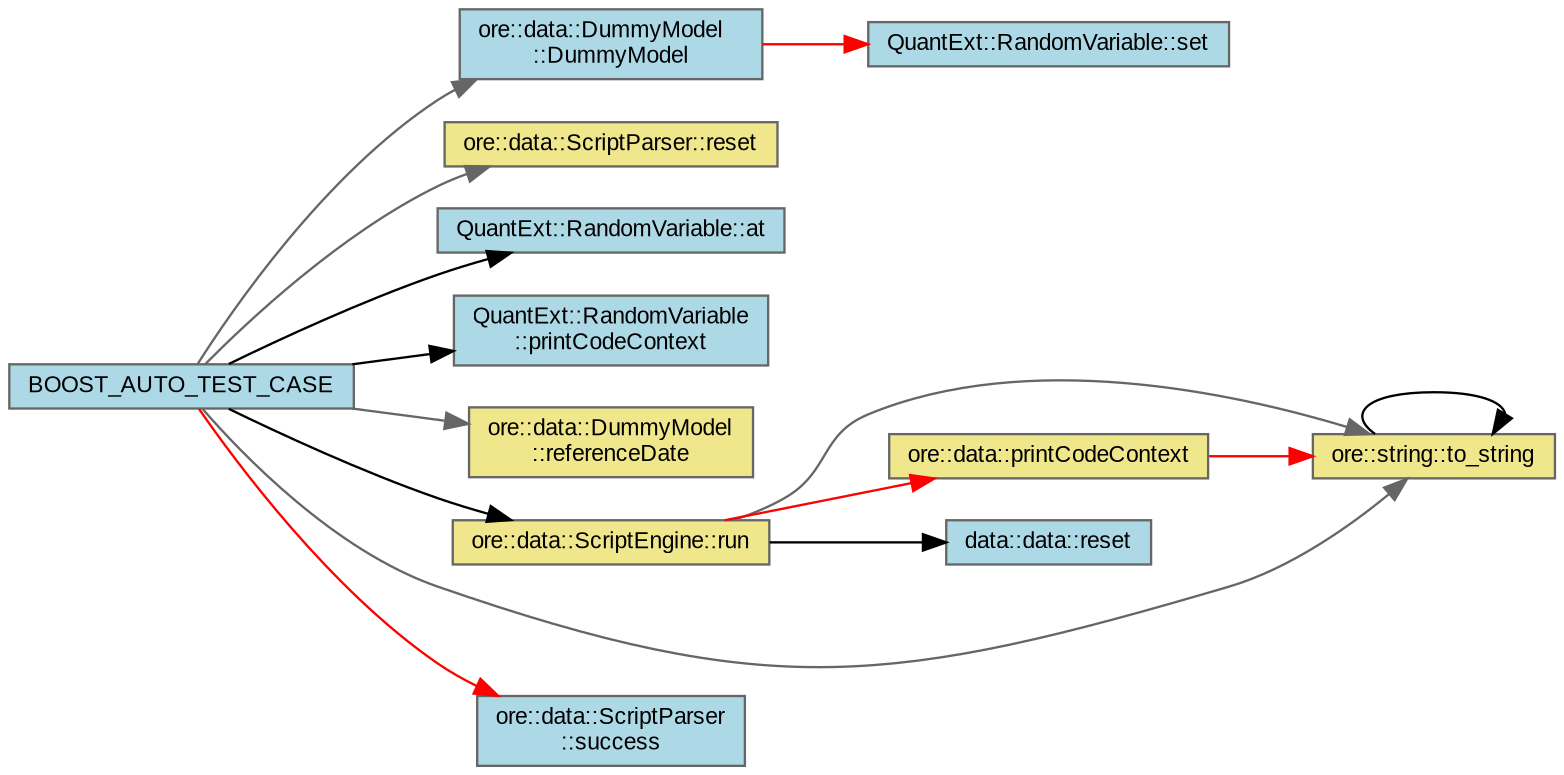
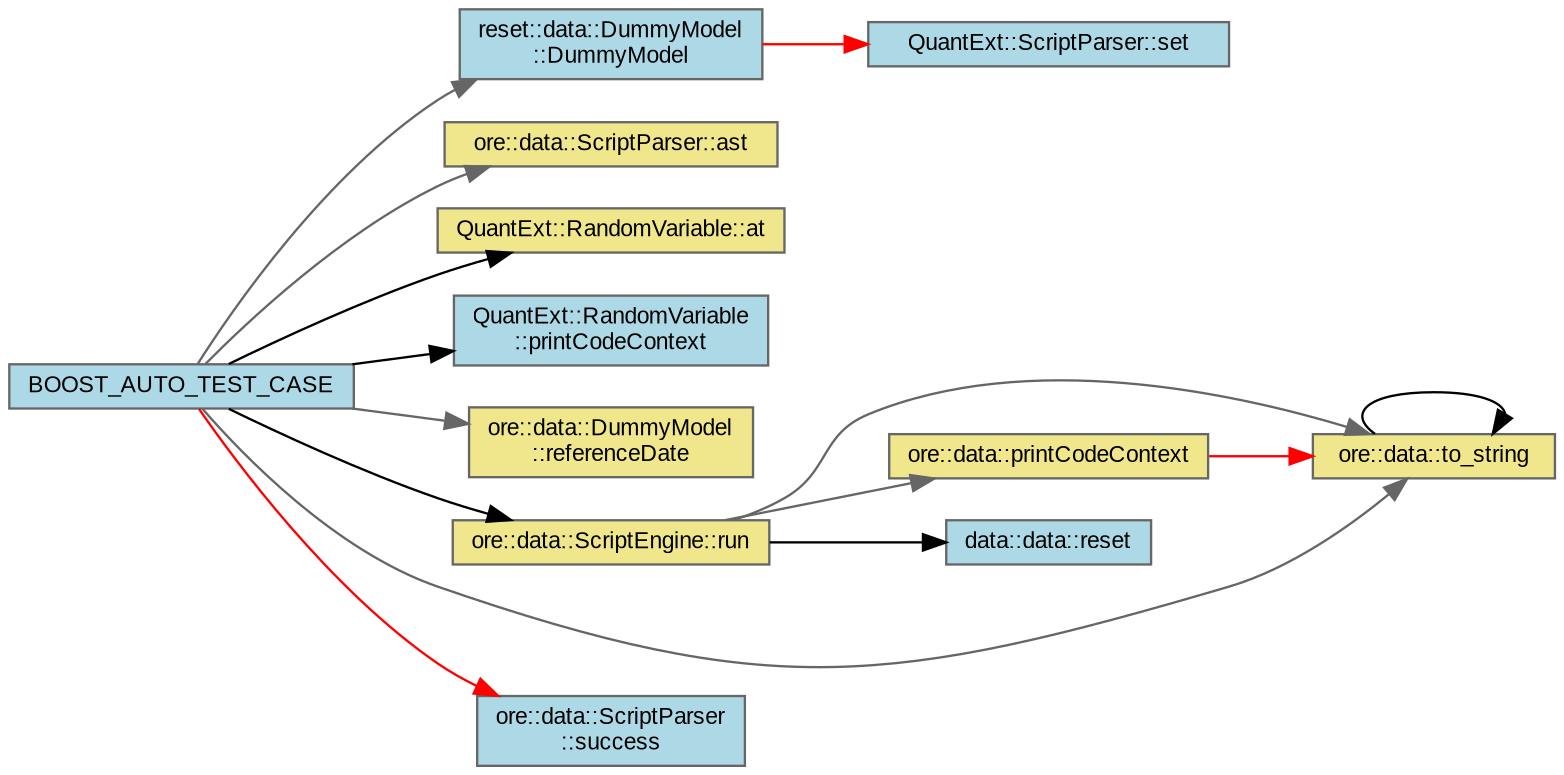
node "ore::data::DummyModel ::DummyModel": label "ore::data::DummyModel ::DummyModel" -> "reset::data::DummyModel ::DummyModel"
node "QuantExt::RandomVariable::set": label "QuantExt::RandomVariable::set" -> "QuantExt::ScriptParser::set"
node "ore::data::ScriptParser::reset": label "ore::data::ScriptParser::reset" -> "ore::data::ScriptParser::ast"
node "QuantExt::RandomVariable::at": fillcolor lightblue -> khaki
node "ore::string::to_string": label "ore::string::to_string" -> "ore::data::to_string"
edge "ore::data::ScriptEngine::run" -> "ore::data::printCodeContext": color red -> gray40
